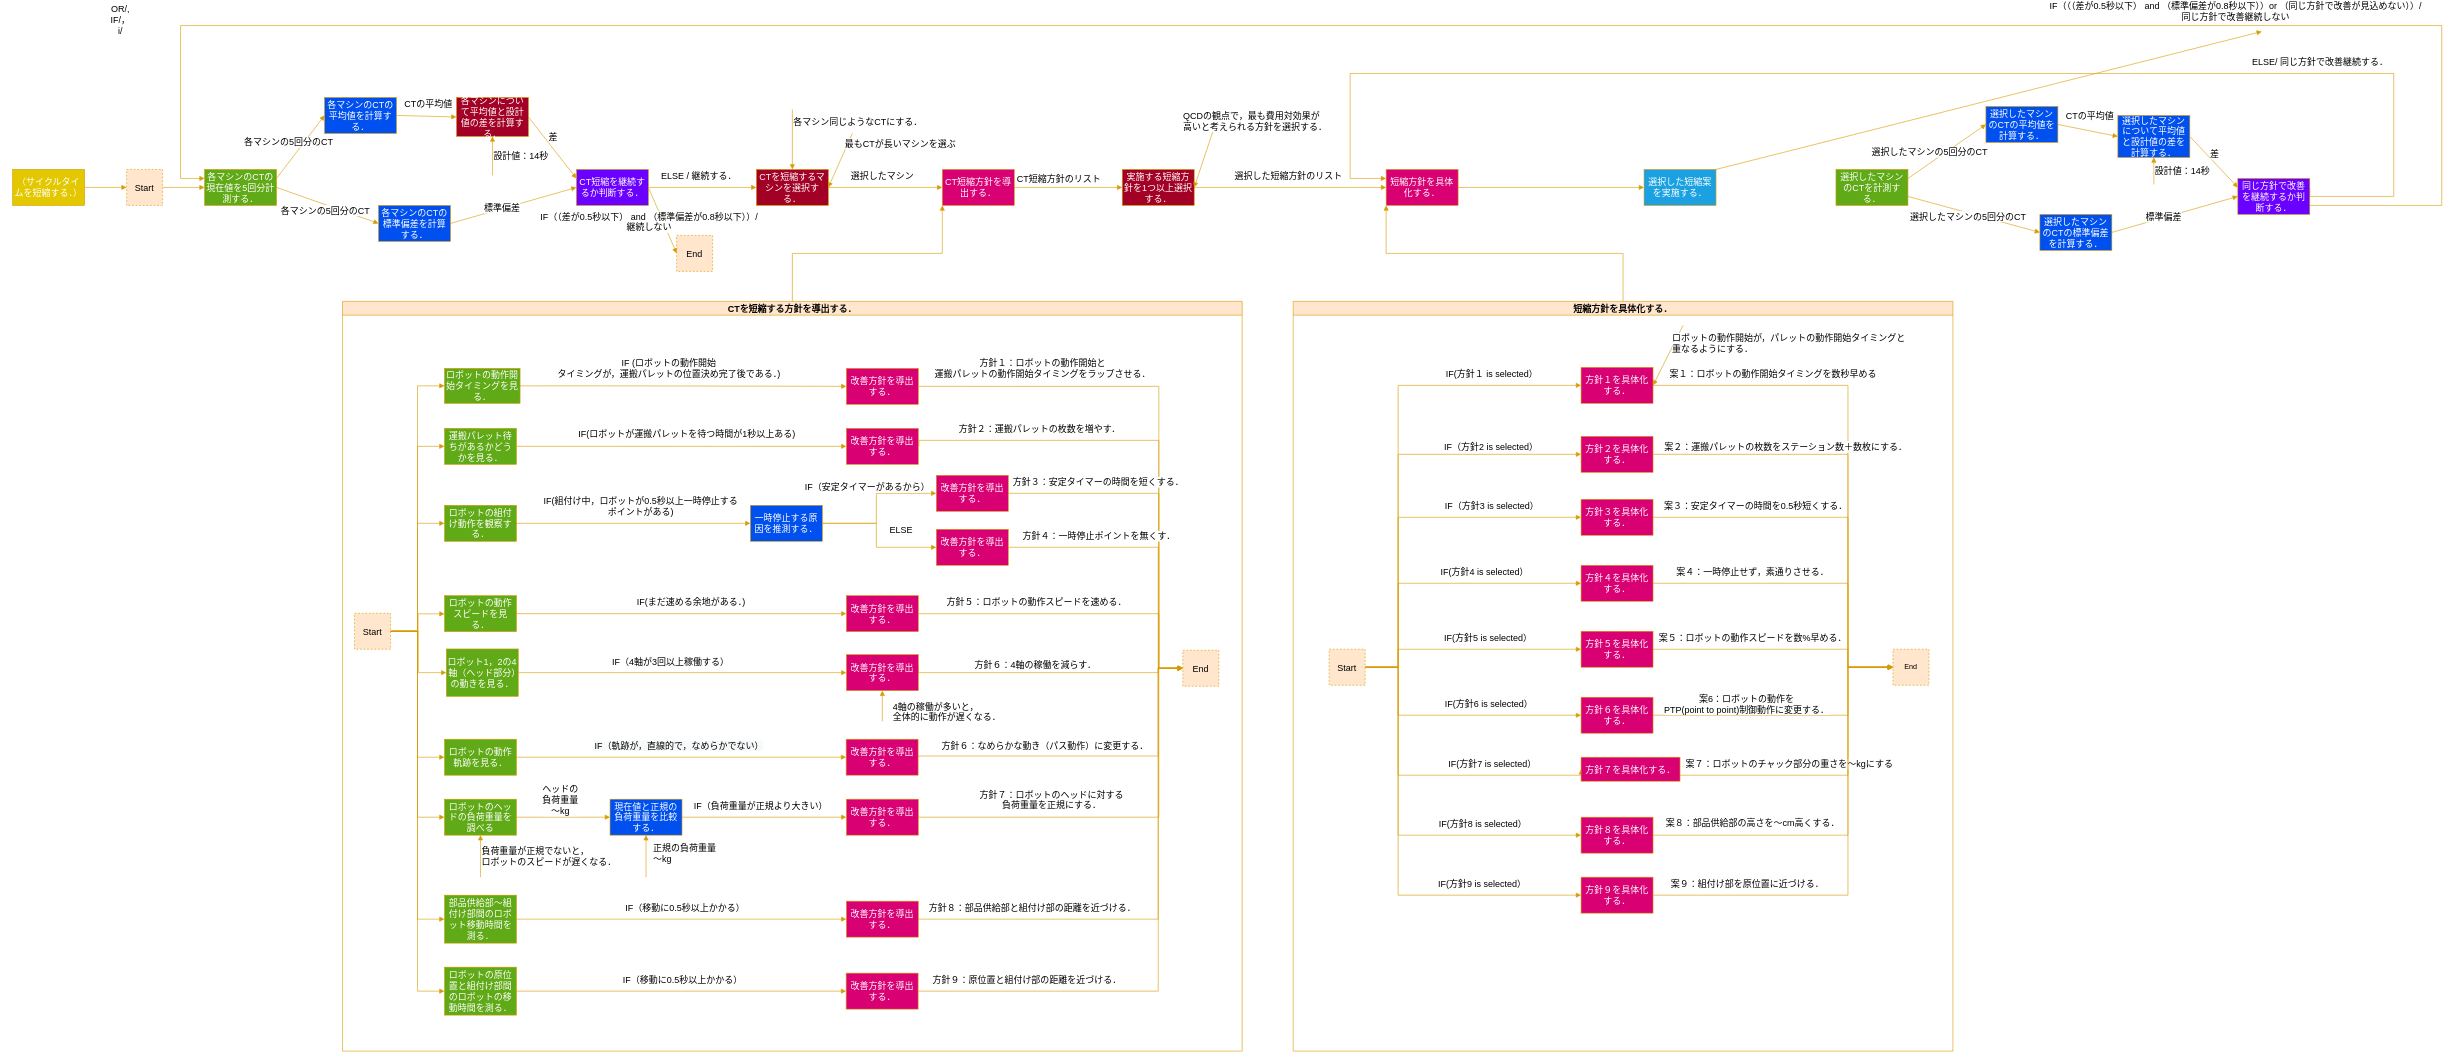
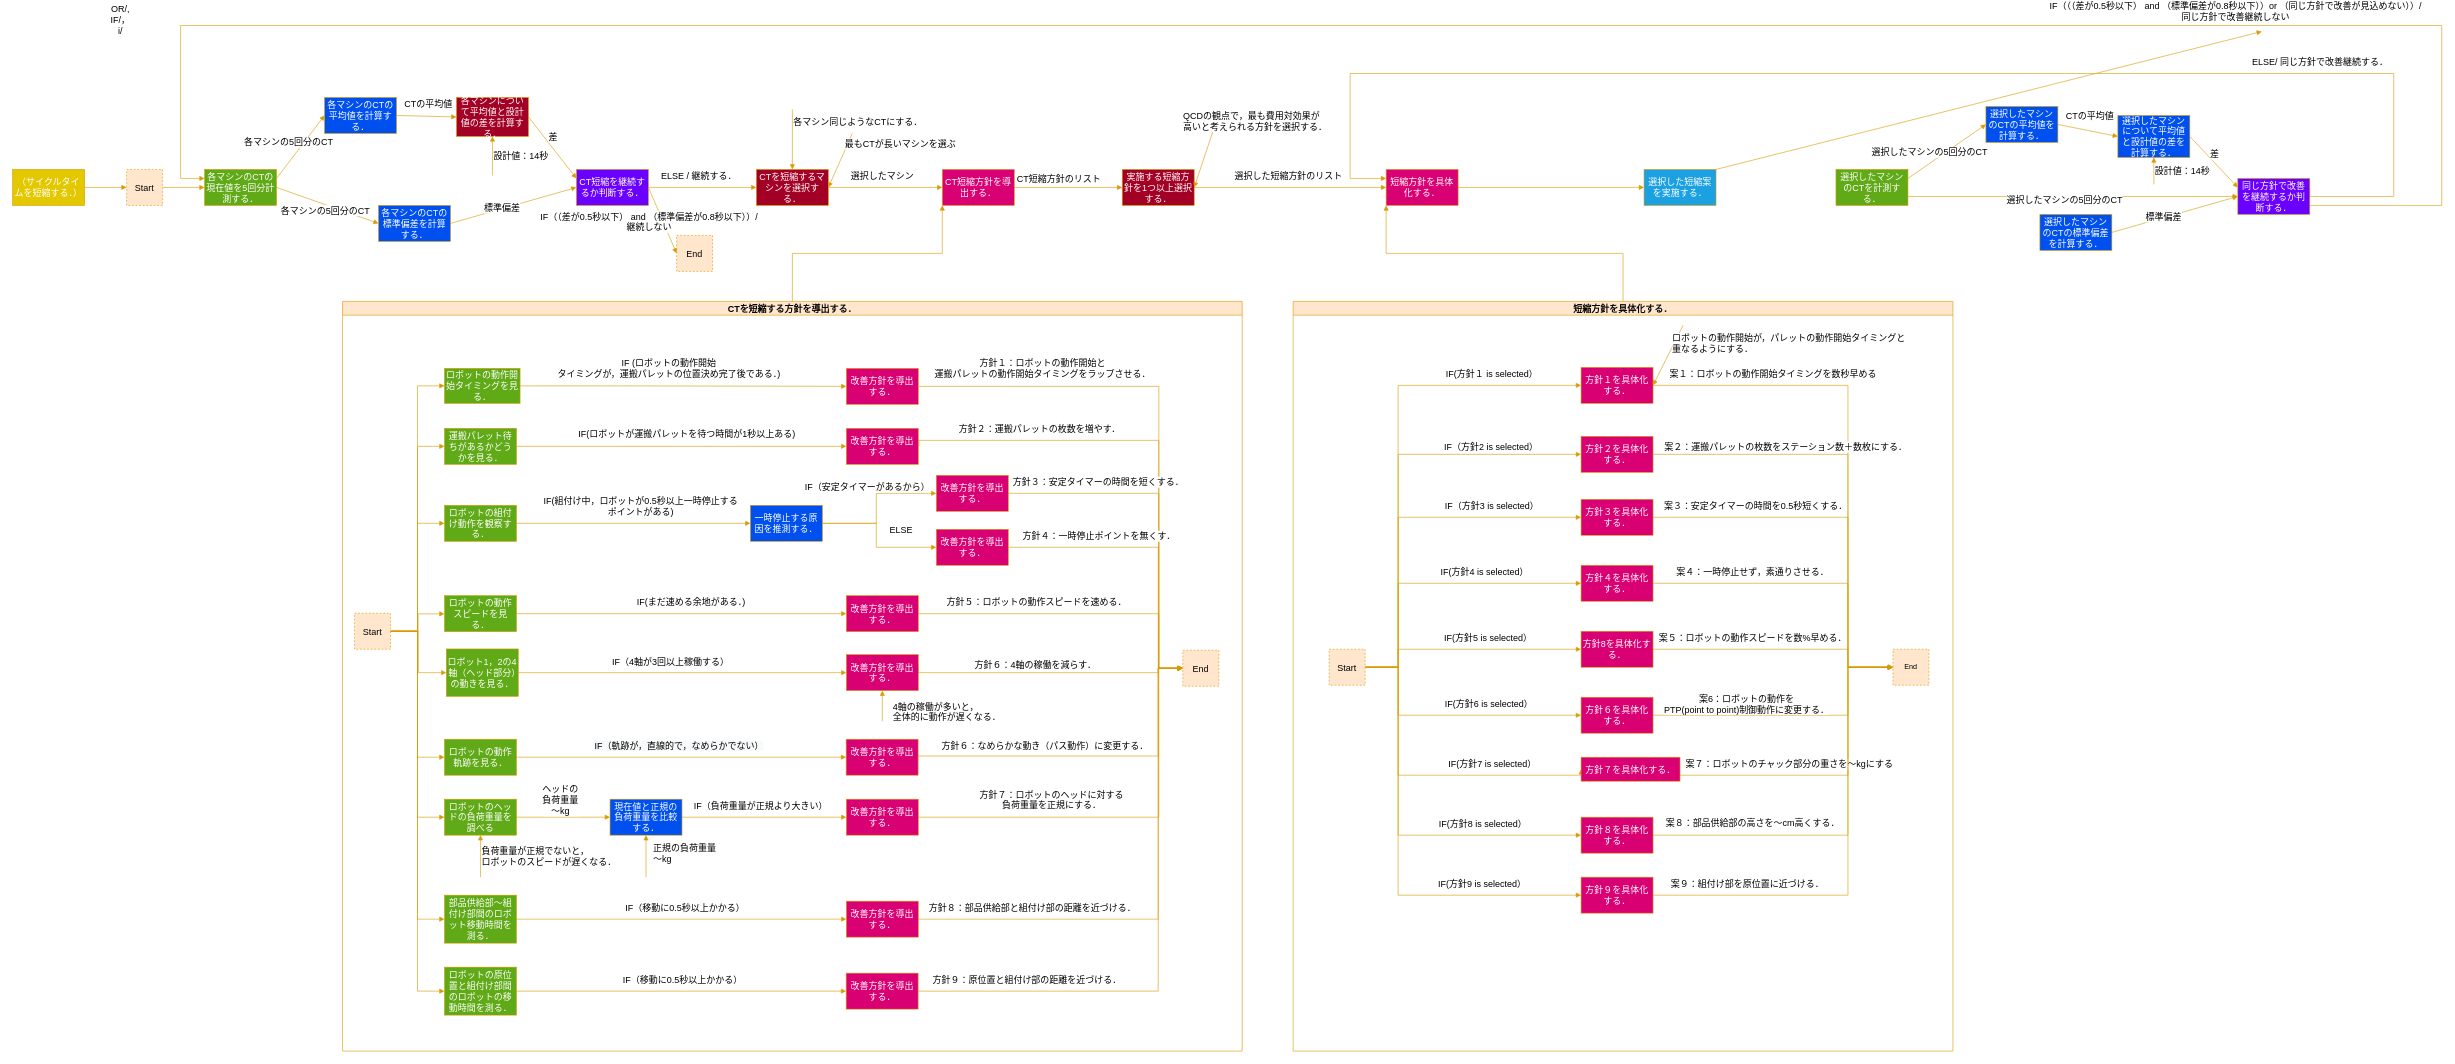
edge "選択したマシンのCTを計測する．" -> "選択したマシンのCTの標準偏差を計算する．": now "選択したマシンのCTを計測する．" -> "同じ方針で改善を継続するか判断する．"
node "方針５を具体化する．": label "方針５を具体化する．" -> "方針8を具体化する．"
